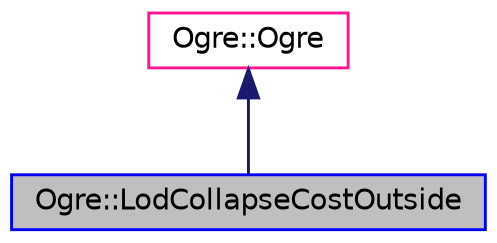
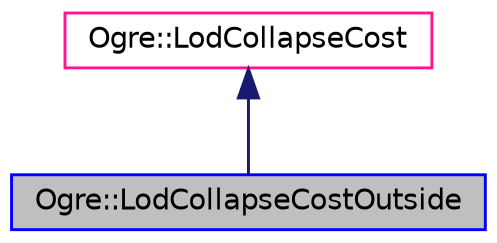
node "Ogre::Ogre": label "Ogre::Ogre" -> "Ogre::LodCollapseCost"
